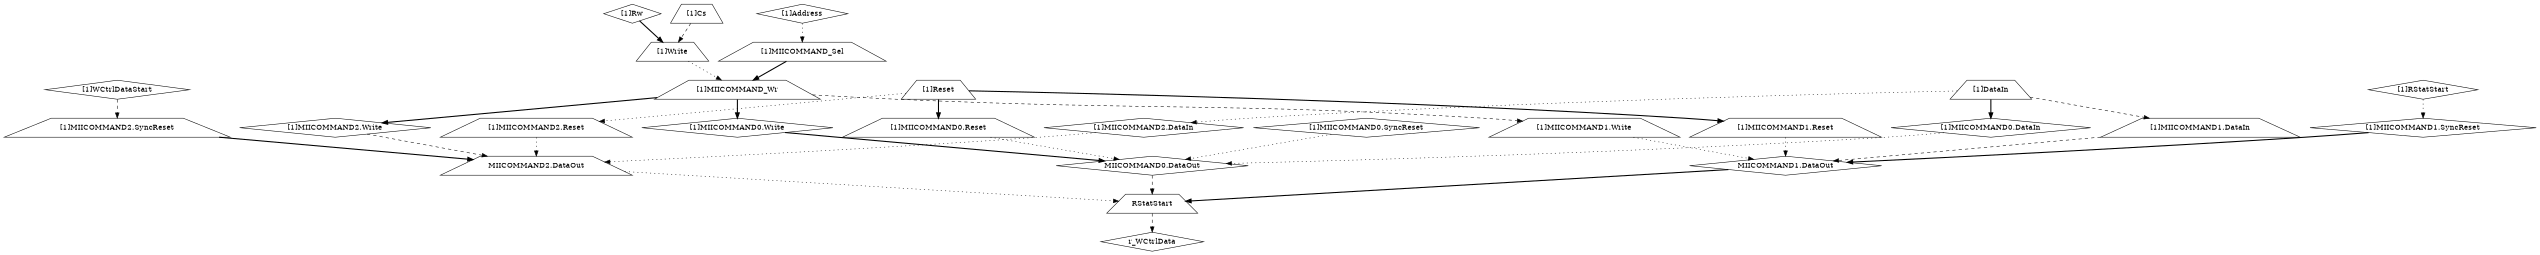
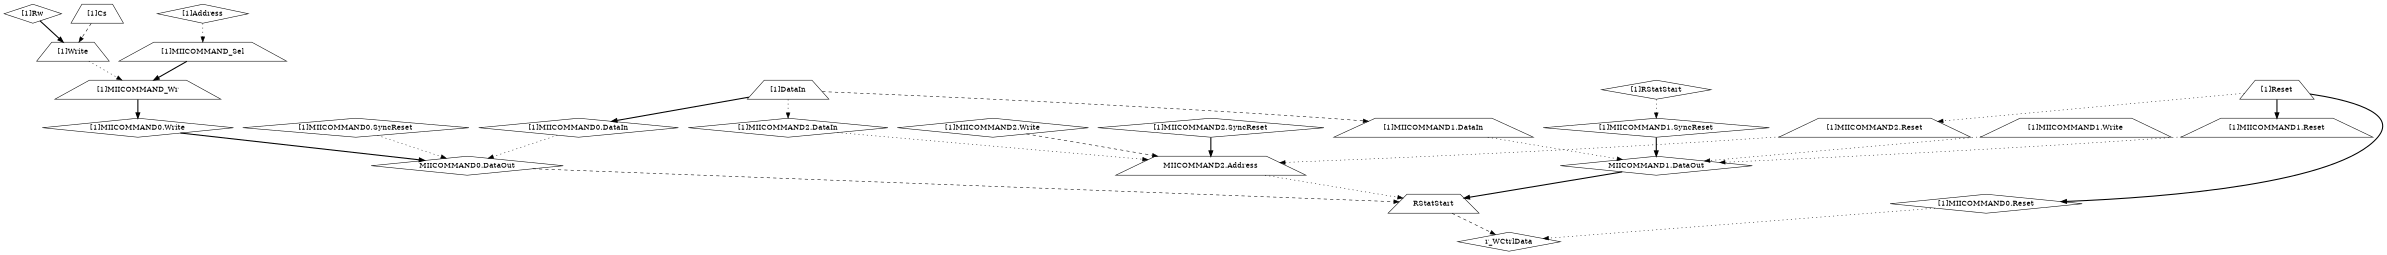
node "[1]WCtrlDataStart": removed
edge "[1]MIICOMMAND_Wr" -> "[1]MIICOMMAND1.Write": removed
edge "[1]MIICOMMAND_Wr" -> "[1]MIICOMMAND2.Write": removed
node "[1]MIICOMMAND2.SyncReset": shape trapezium -> diamond
node "[1]MIICOMMAND0.Reset": shape trapezium -> diamond
edge "[1]MIICOMMAND0.Reset" -> "MIICOMMAND0.DataOut": now "[1]MIICOMMAND0.Reset" -> "r_WCtrlData"
edge "[1]MIICOMMAND1.DataIn" -> "MIICOMMAND1.DataOut": style dashed -> dotted
node "MIICOMMAND2.DataOut": label "MIICOMMAND2.DataOut" -> "MIICOMMAND2.Address"
